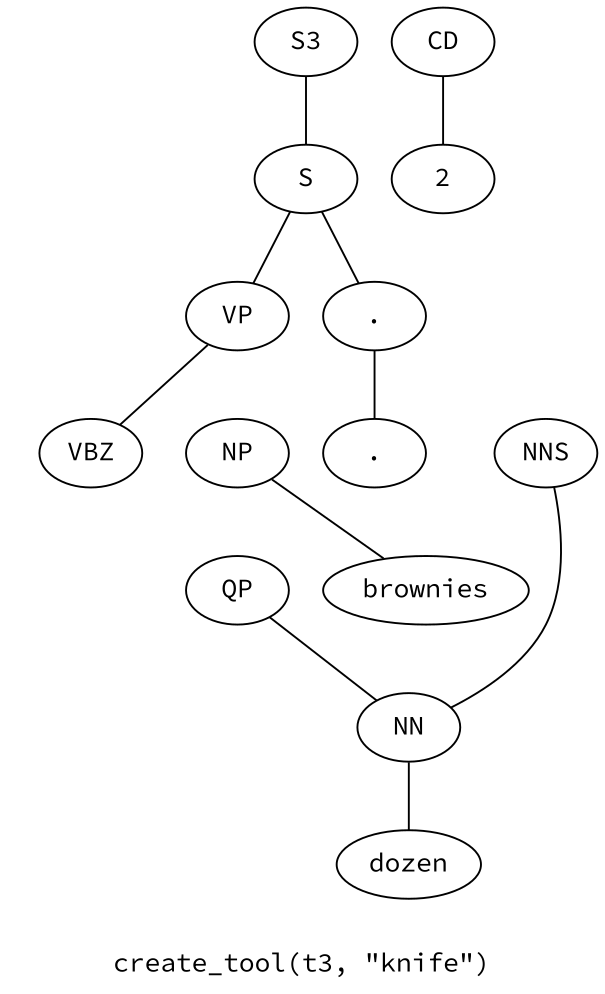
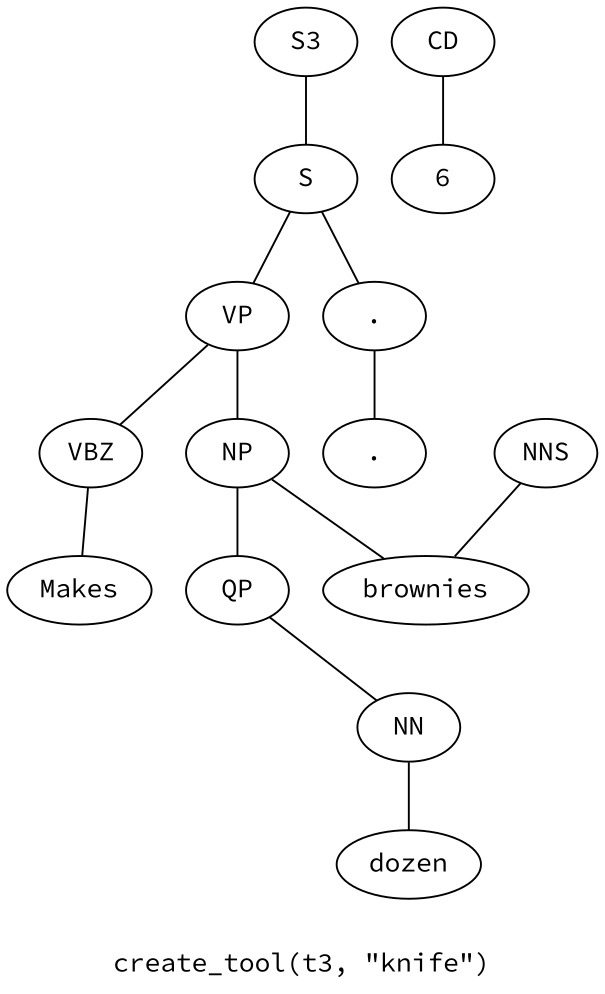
node "2": label "2" -> "6"
edge "VP" -- "NP": added
edge "NP" -- "QP": added
node "Makes": added
edge "NNS" -- "NN": now "NNS" -- "brownies"
